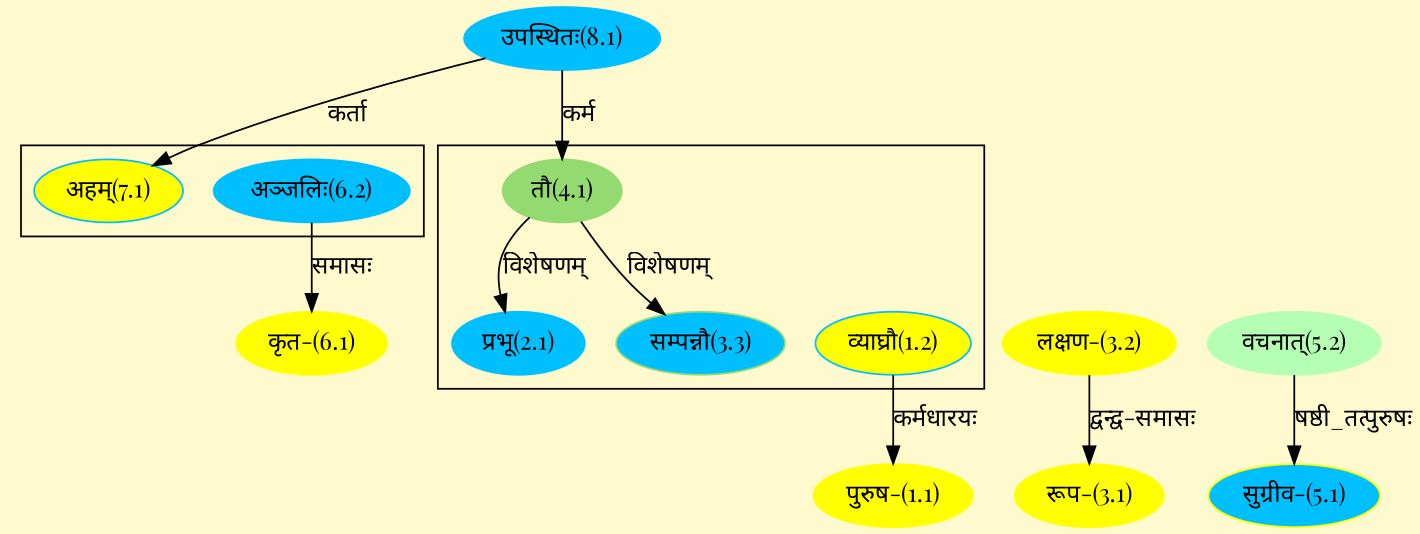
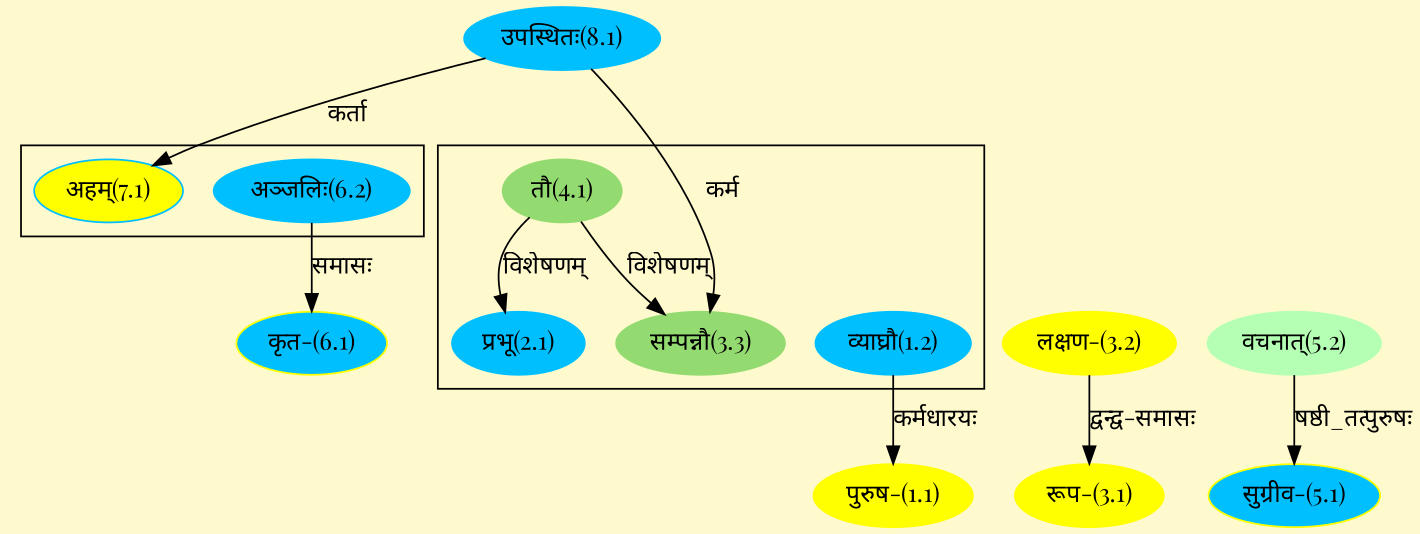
edge "उपस्थितः(8.1)" -> "तौ(4.1)": now "उपस्थितः(8.1)" -> "सम्पन्नौ(3.3)"
node "कृत-(6.1)": fillcolor #ffff00 -> #00bfff
node "सम्पन्नौ(3.3)": fillcolor #00bfff -> #93db70
node "व्याघ्रौ(1.2)": fillcolor #ffff00 -> #00bfff
